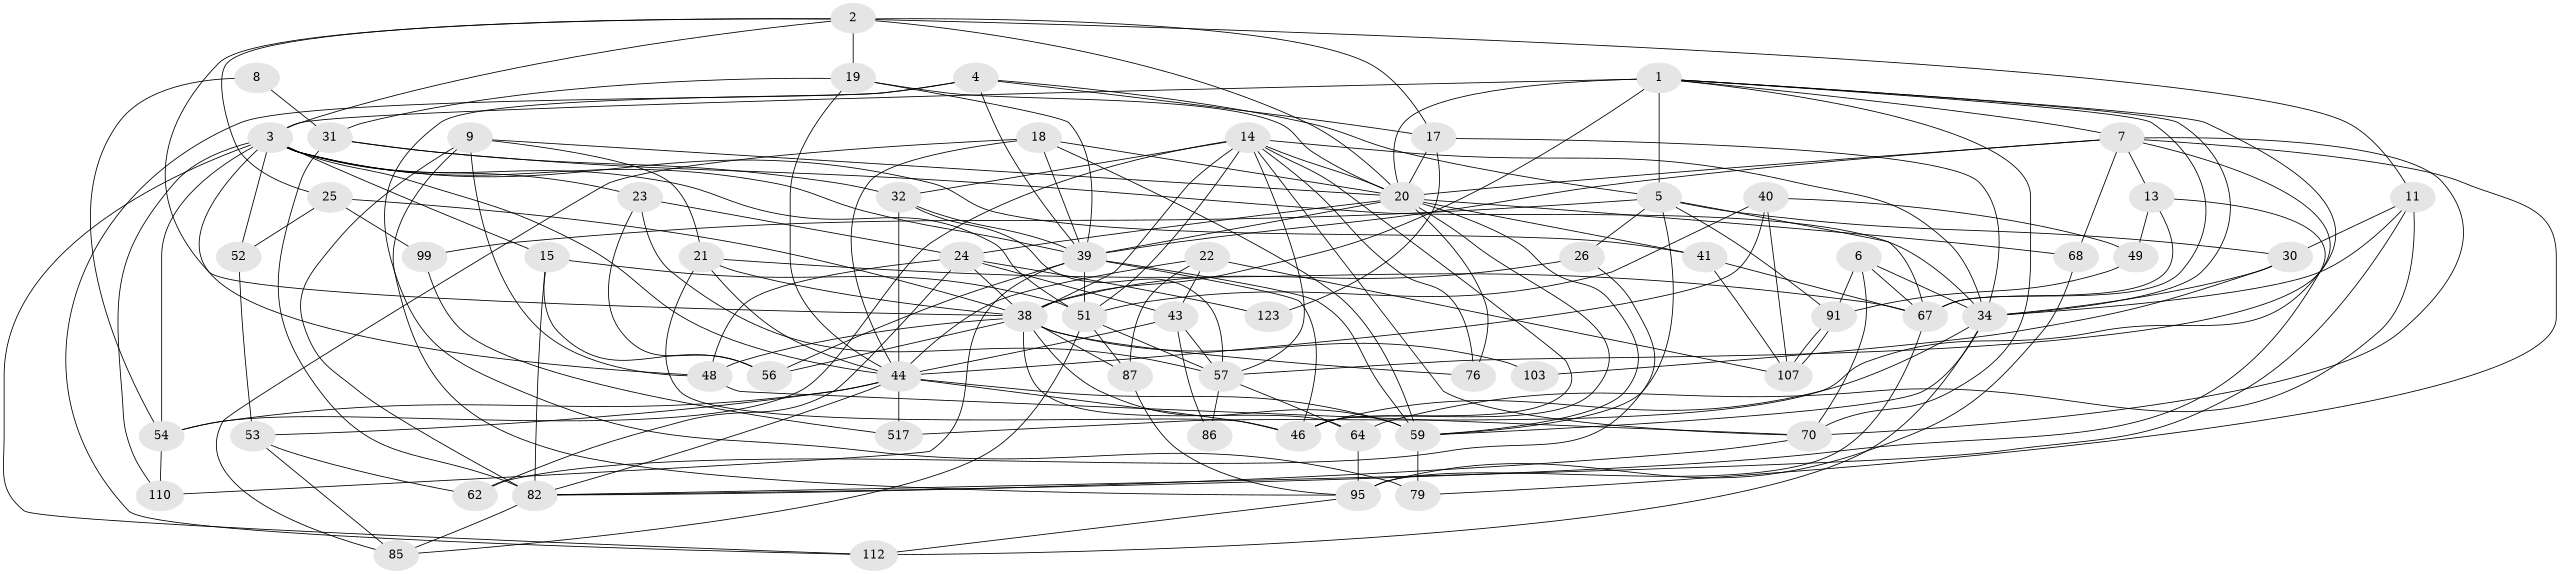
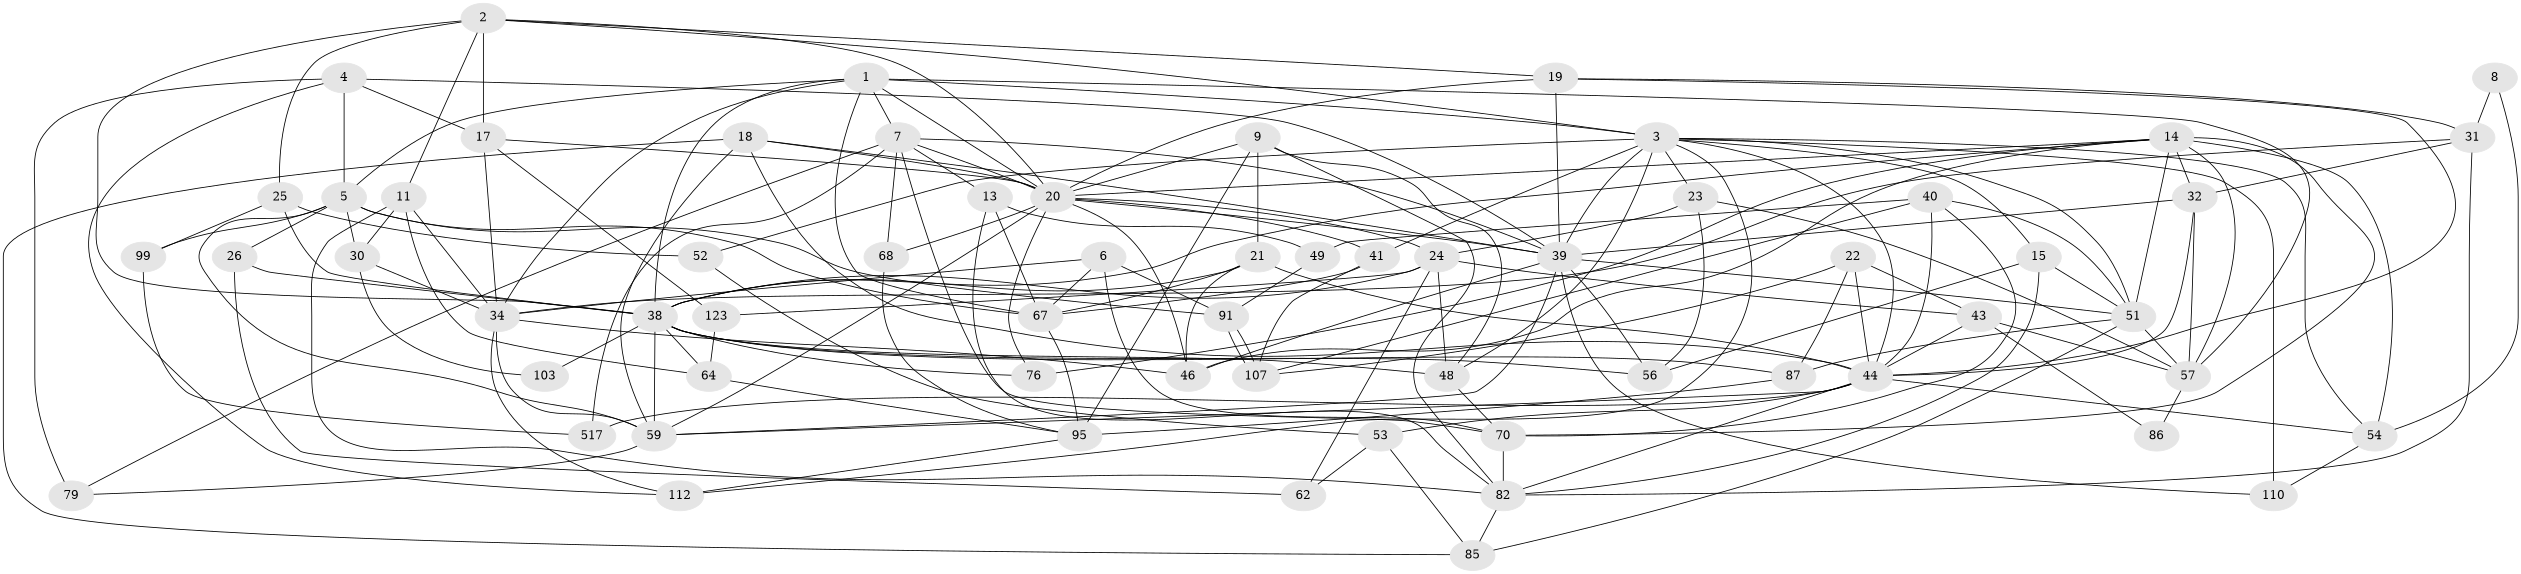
edge "14" -- "34": removed
edge "1" -- "70": now "40" -- "70"
edge "44" -- "46": removed
edge "57" -- "64": now "123" -- "64"
